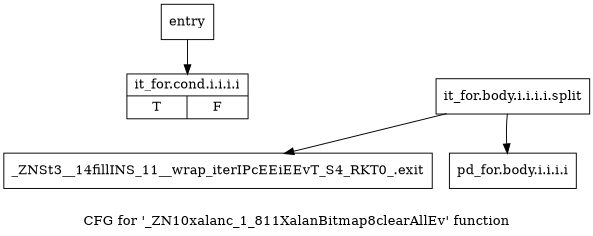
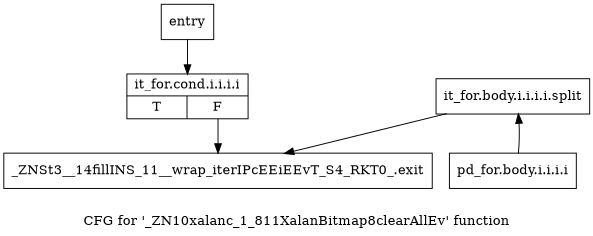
edge "it_for.body.i.i.i.i.split" -> "pd_for.body.i.i.i.i": reversed
edge "it_for.cond.i.i.i.i" -> "_ZNSt3__14fillINS_11__wrap_iterIPcEEiEEvT_S4_RKT0_.exit": added
